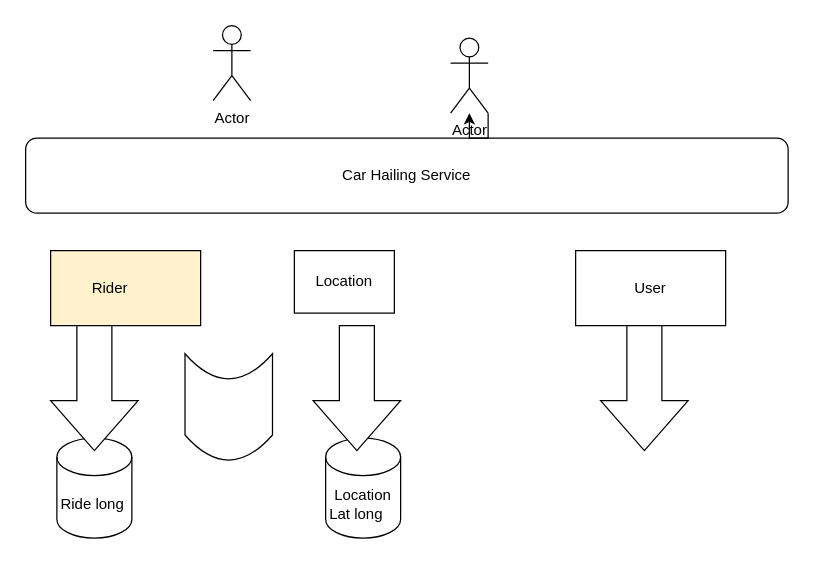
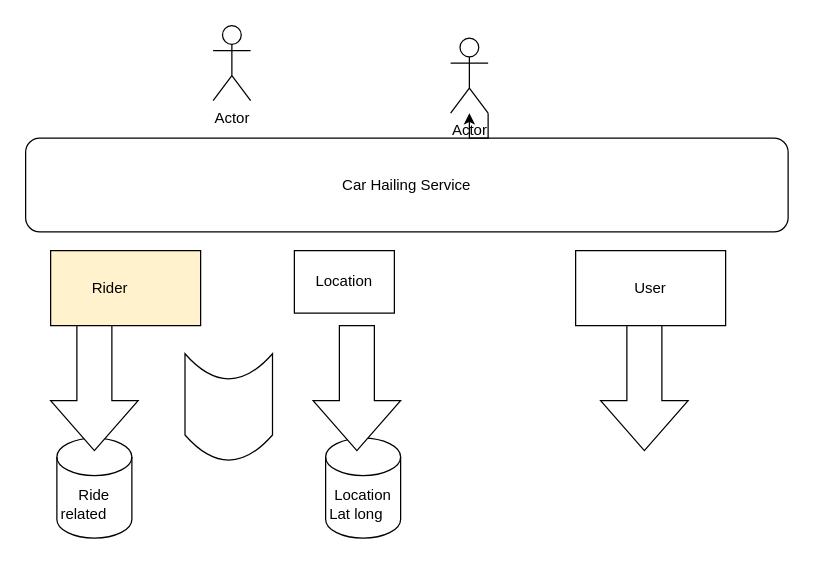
node "Car Hailing Service": size 763x75 -> 763x94
node "Ride long": label "Ride long" -> "Ride related"
